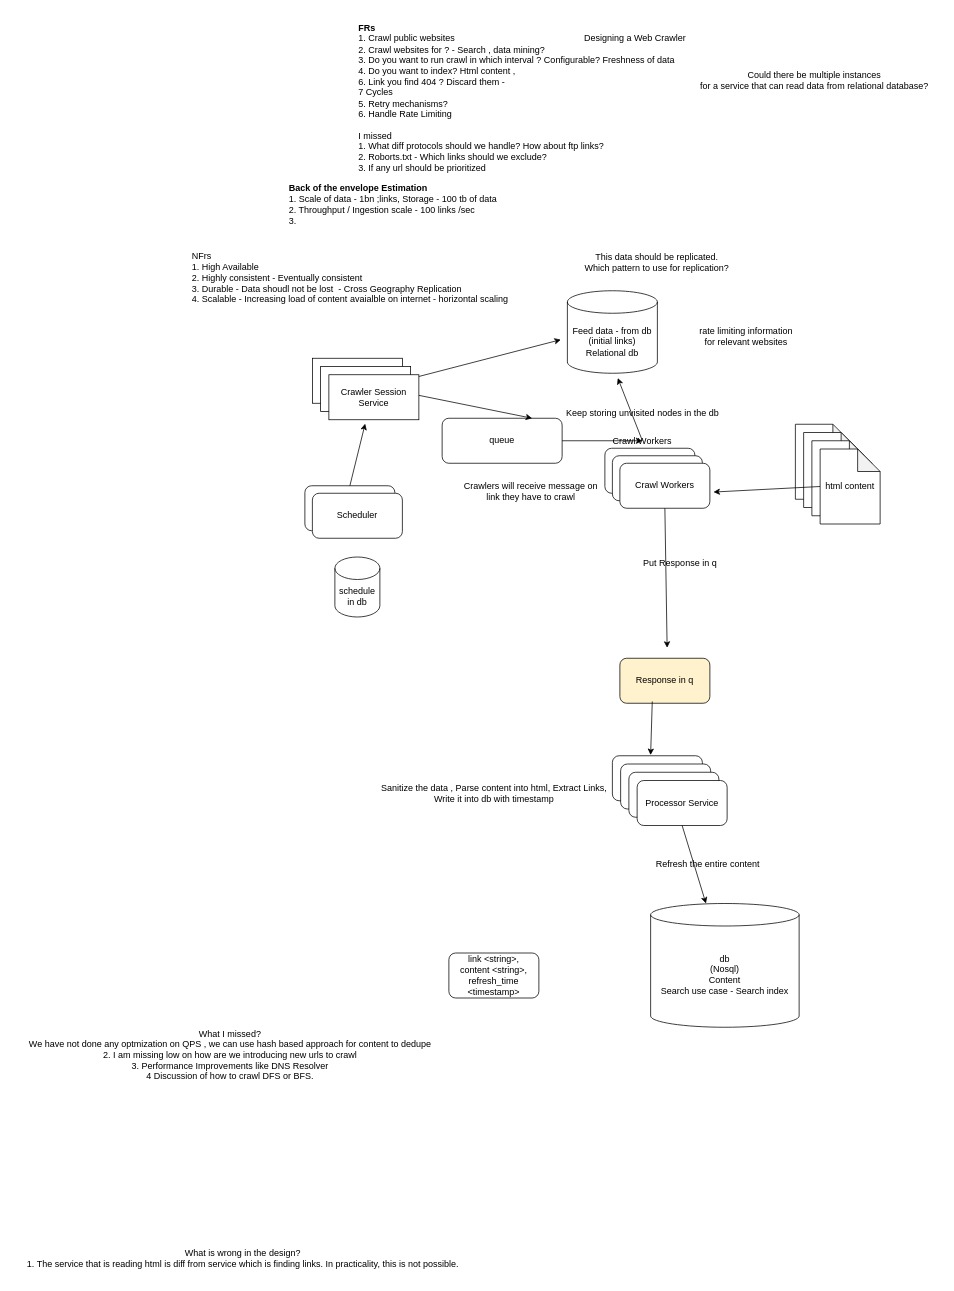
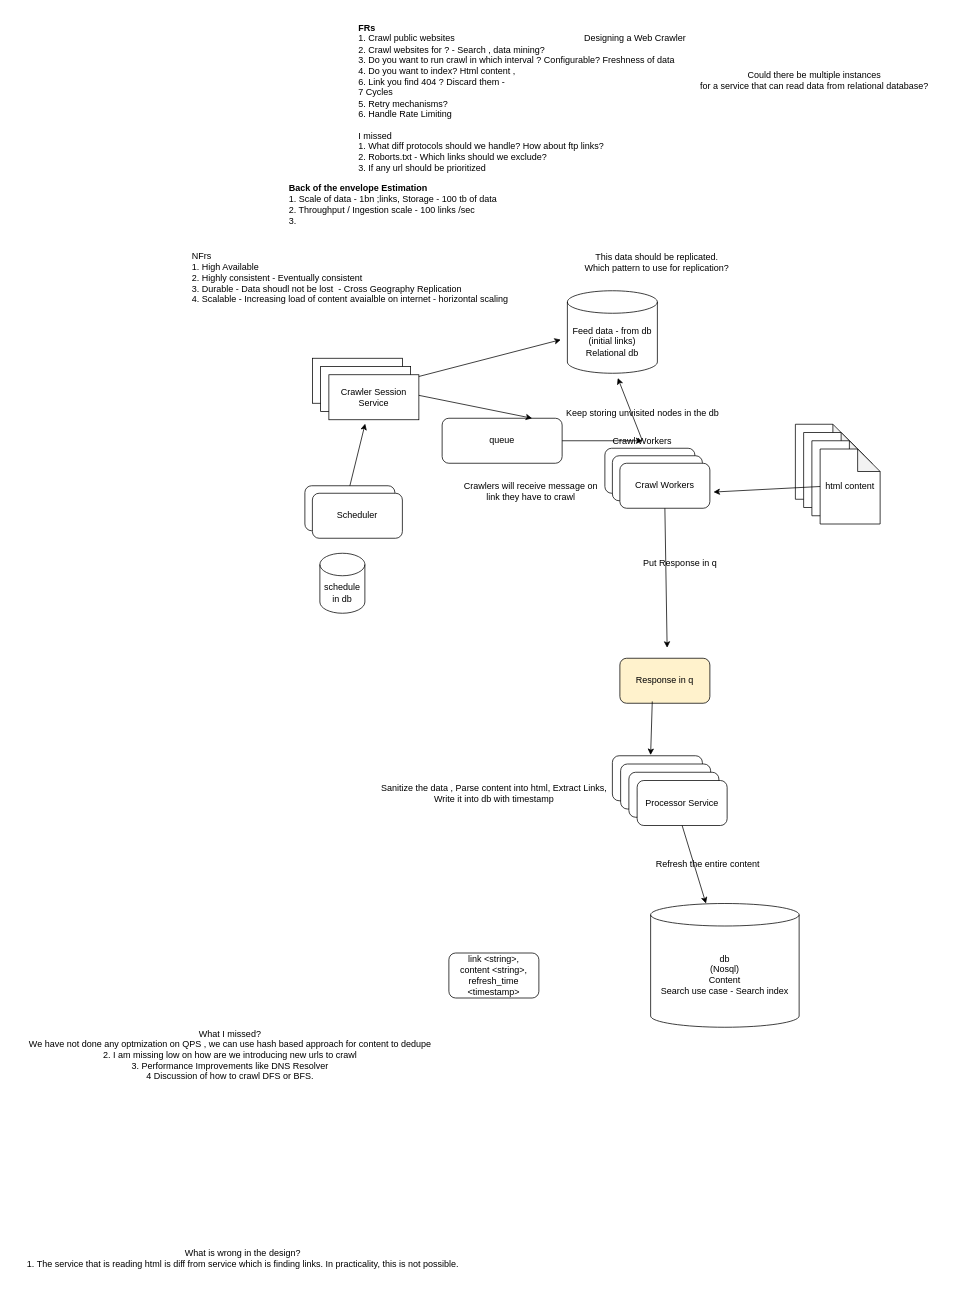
node "rate limiting information for relevant websites": removed
node "schedule in db": moved (357, 587) -> (342, 583)
